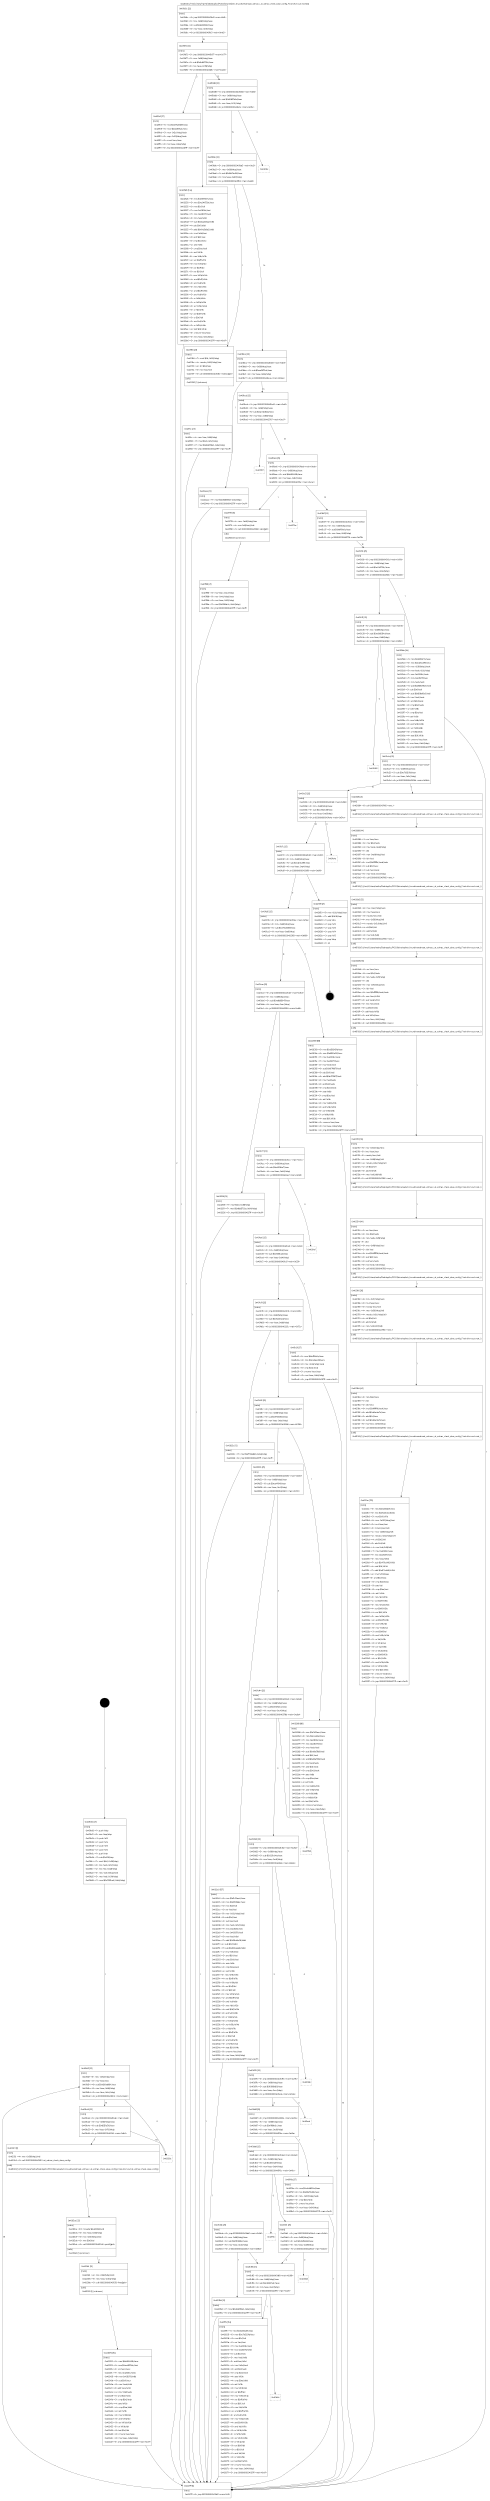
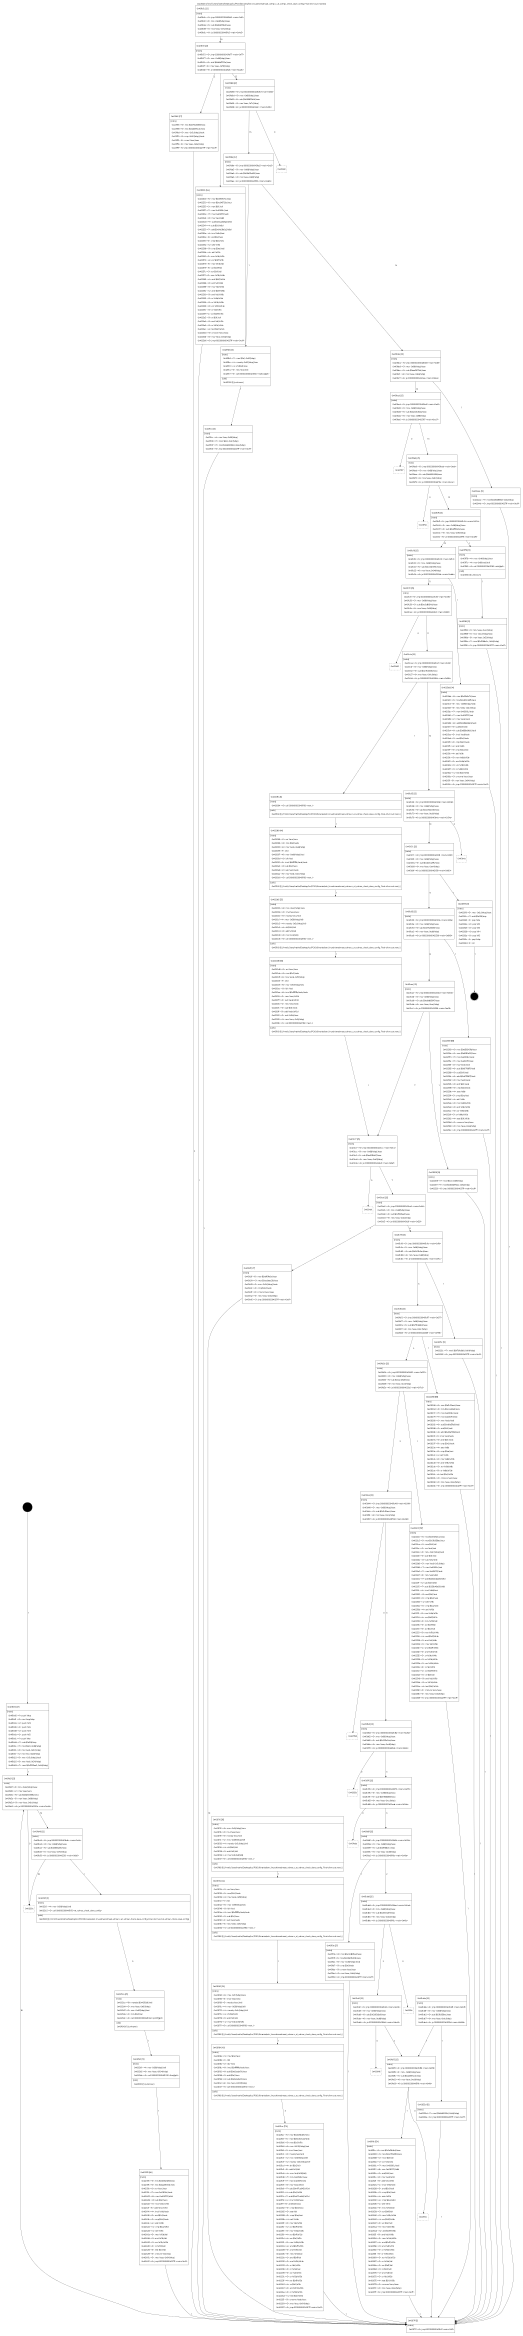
edge "0x401be6 [25]" -> "0x401f78 [13]": now "0x401bff [25]" -> "0x401f78 [13]"
edge "0x4020d8 [56]" -> "0x402110 [36]": now "0x4020d8 [56]" -> "0x401cc7 [25]"
